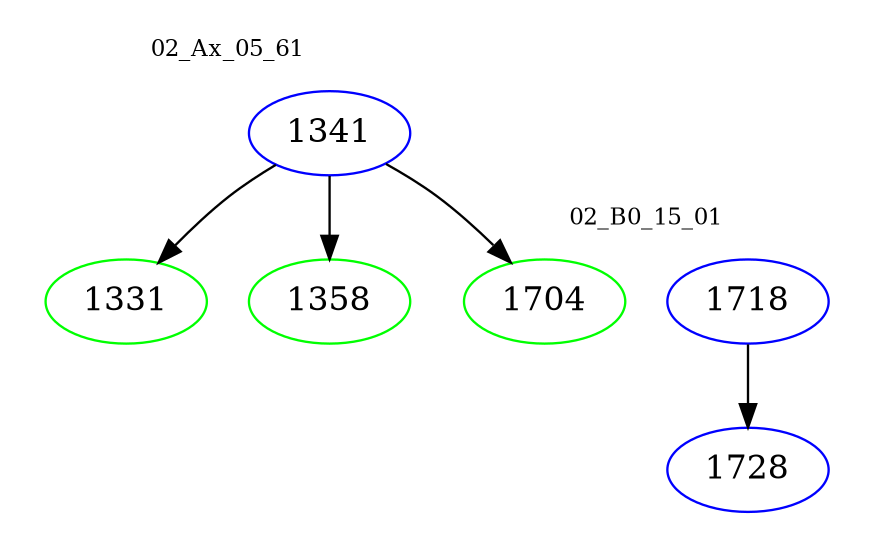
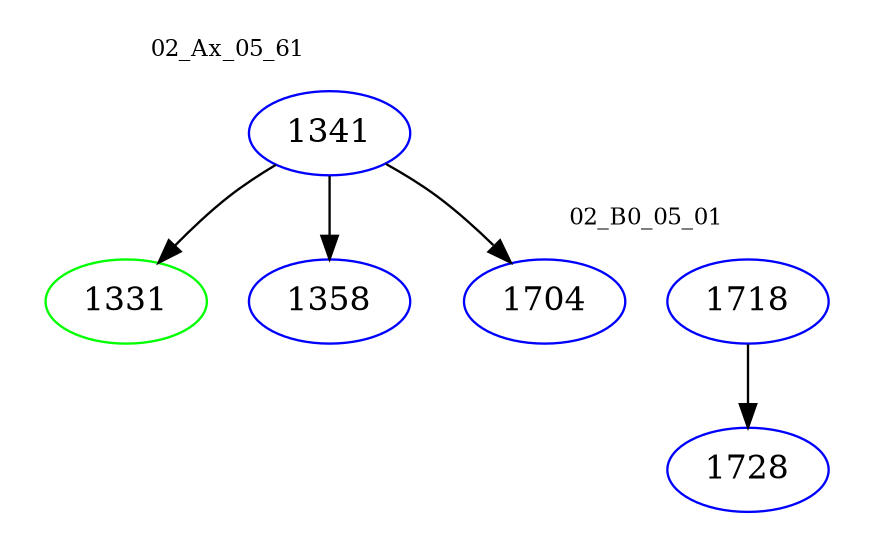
cluster "02_B0_15_01": label "02_B0_15_01" -> "02_B0_05_01"
node "1358": color green -> blue
node "1704": color green -> blue
